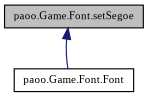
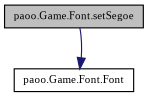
edge "paoo.Game.Font.Font" -> "paoo.Game.Font.setSegoe": reversed
